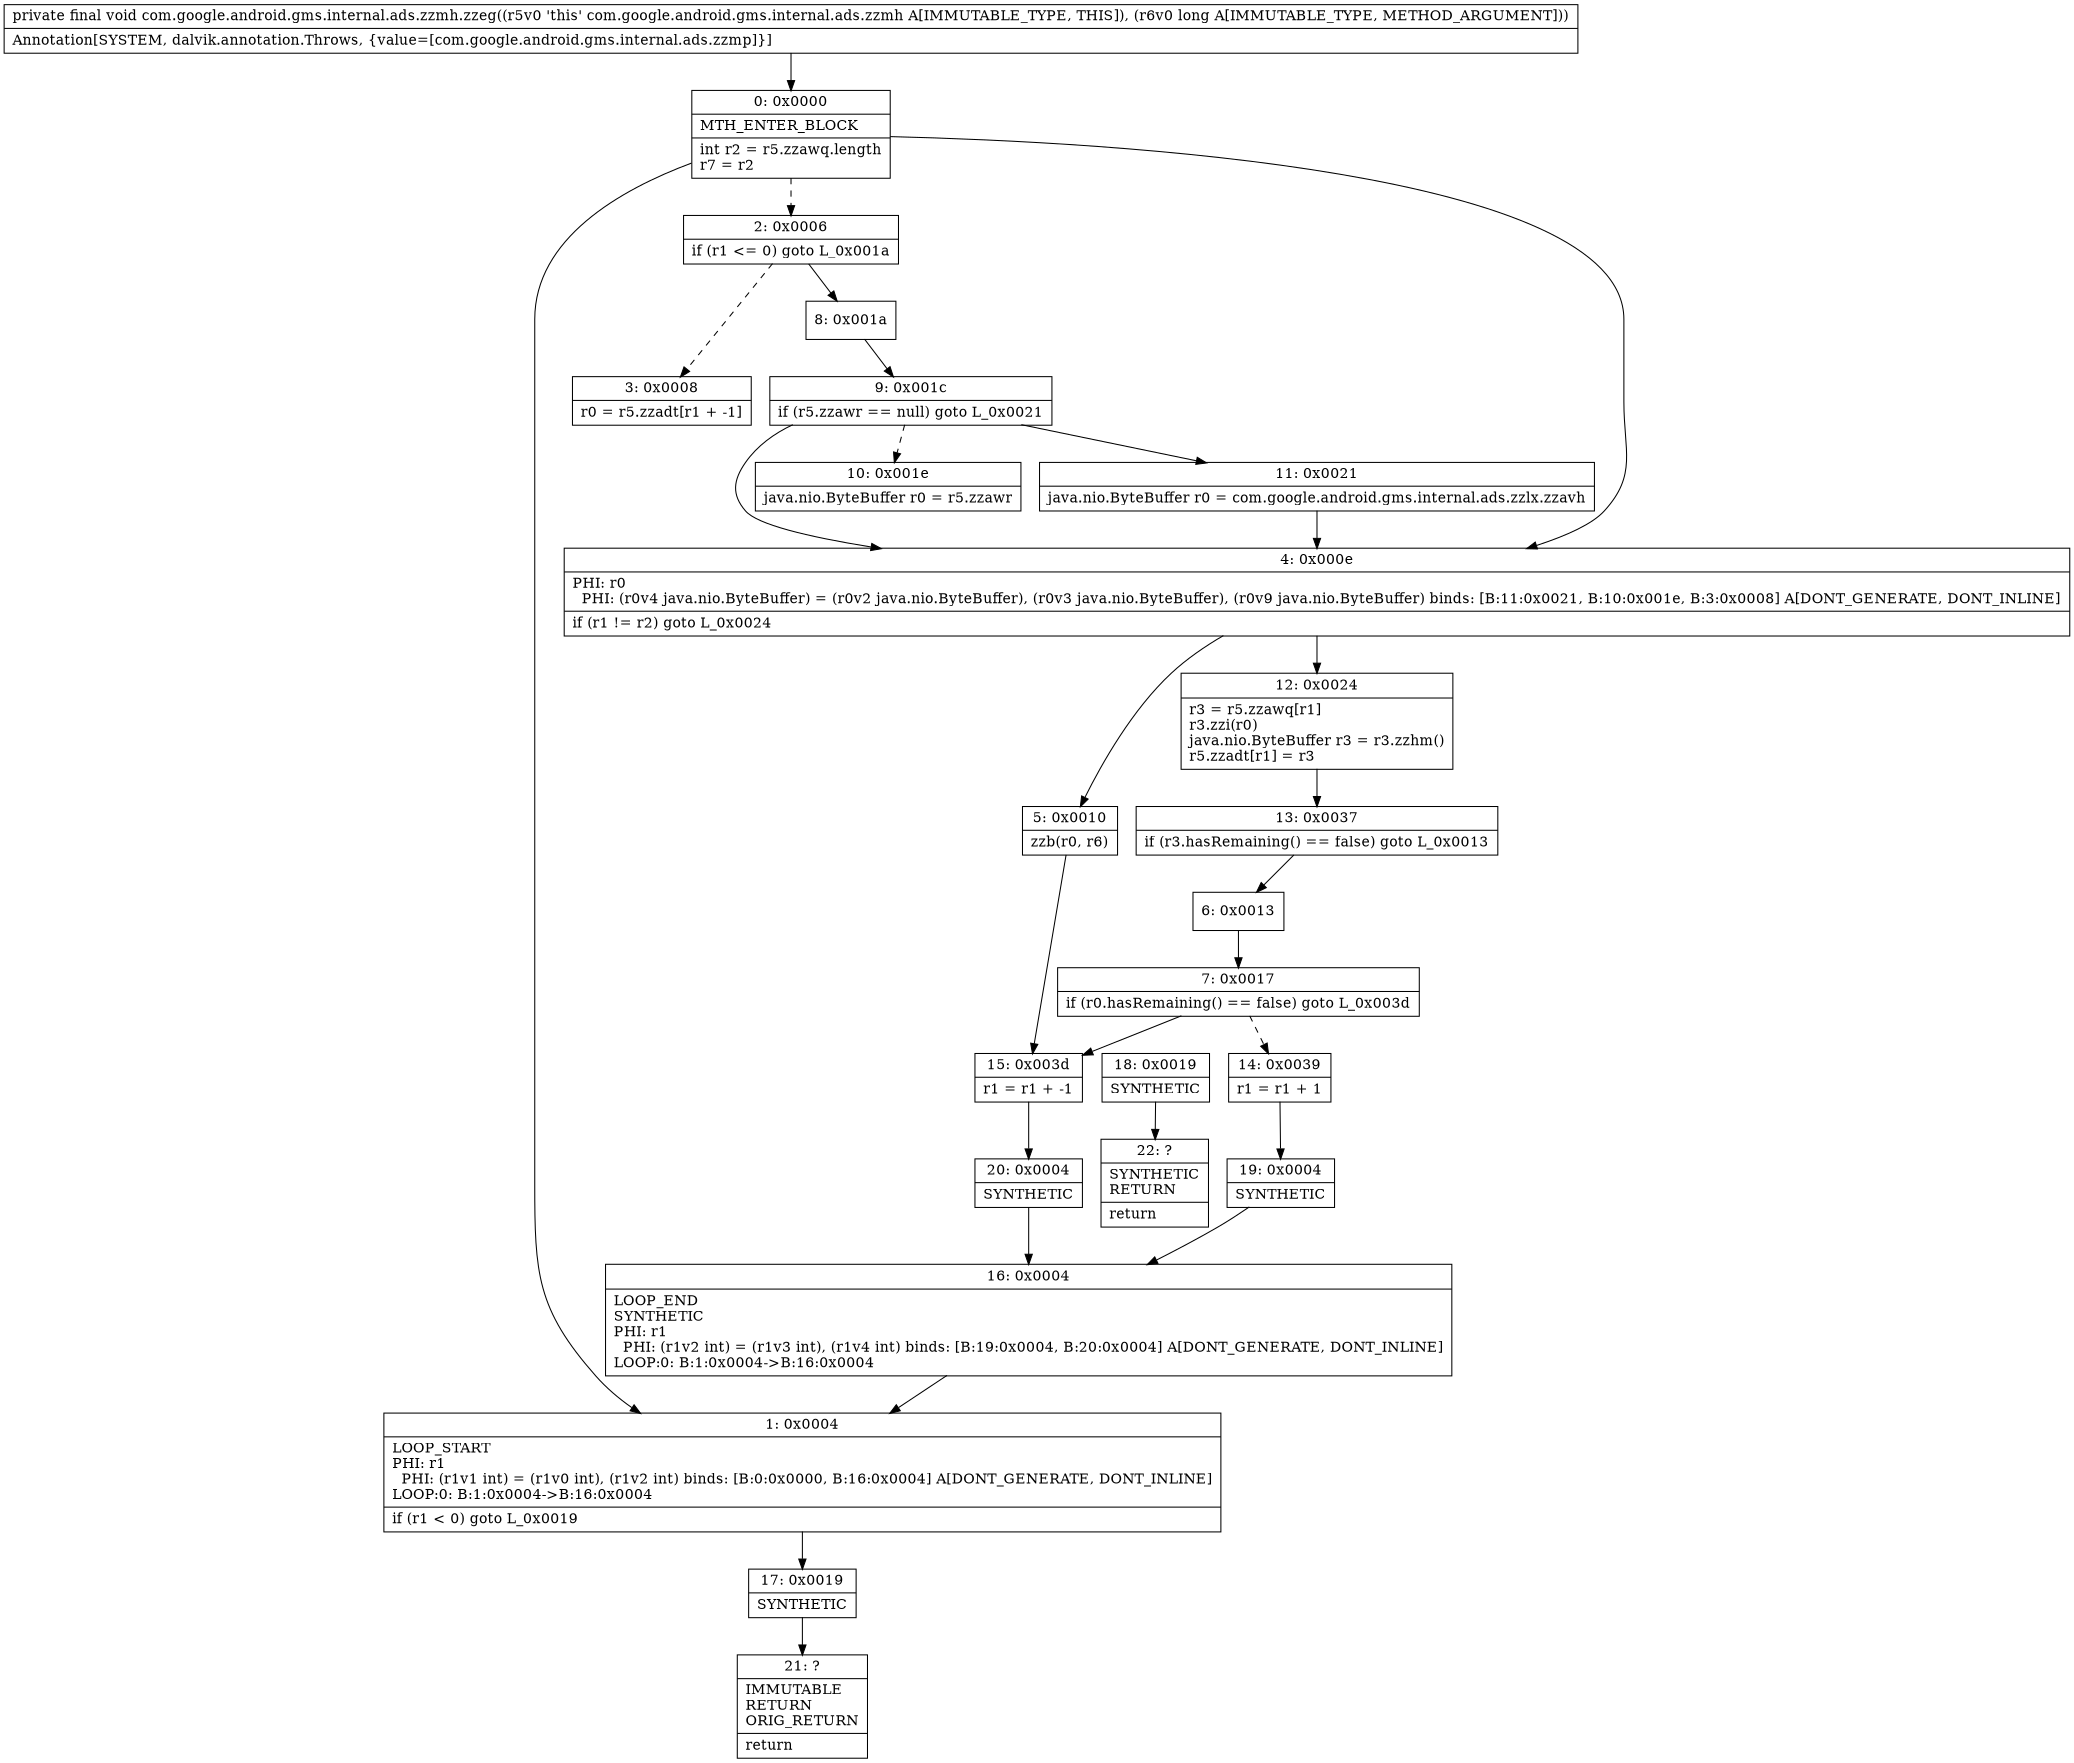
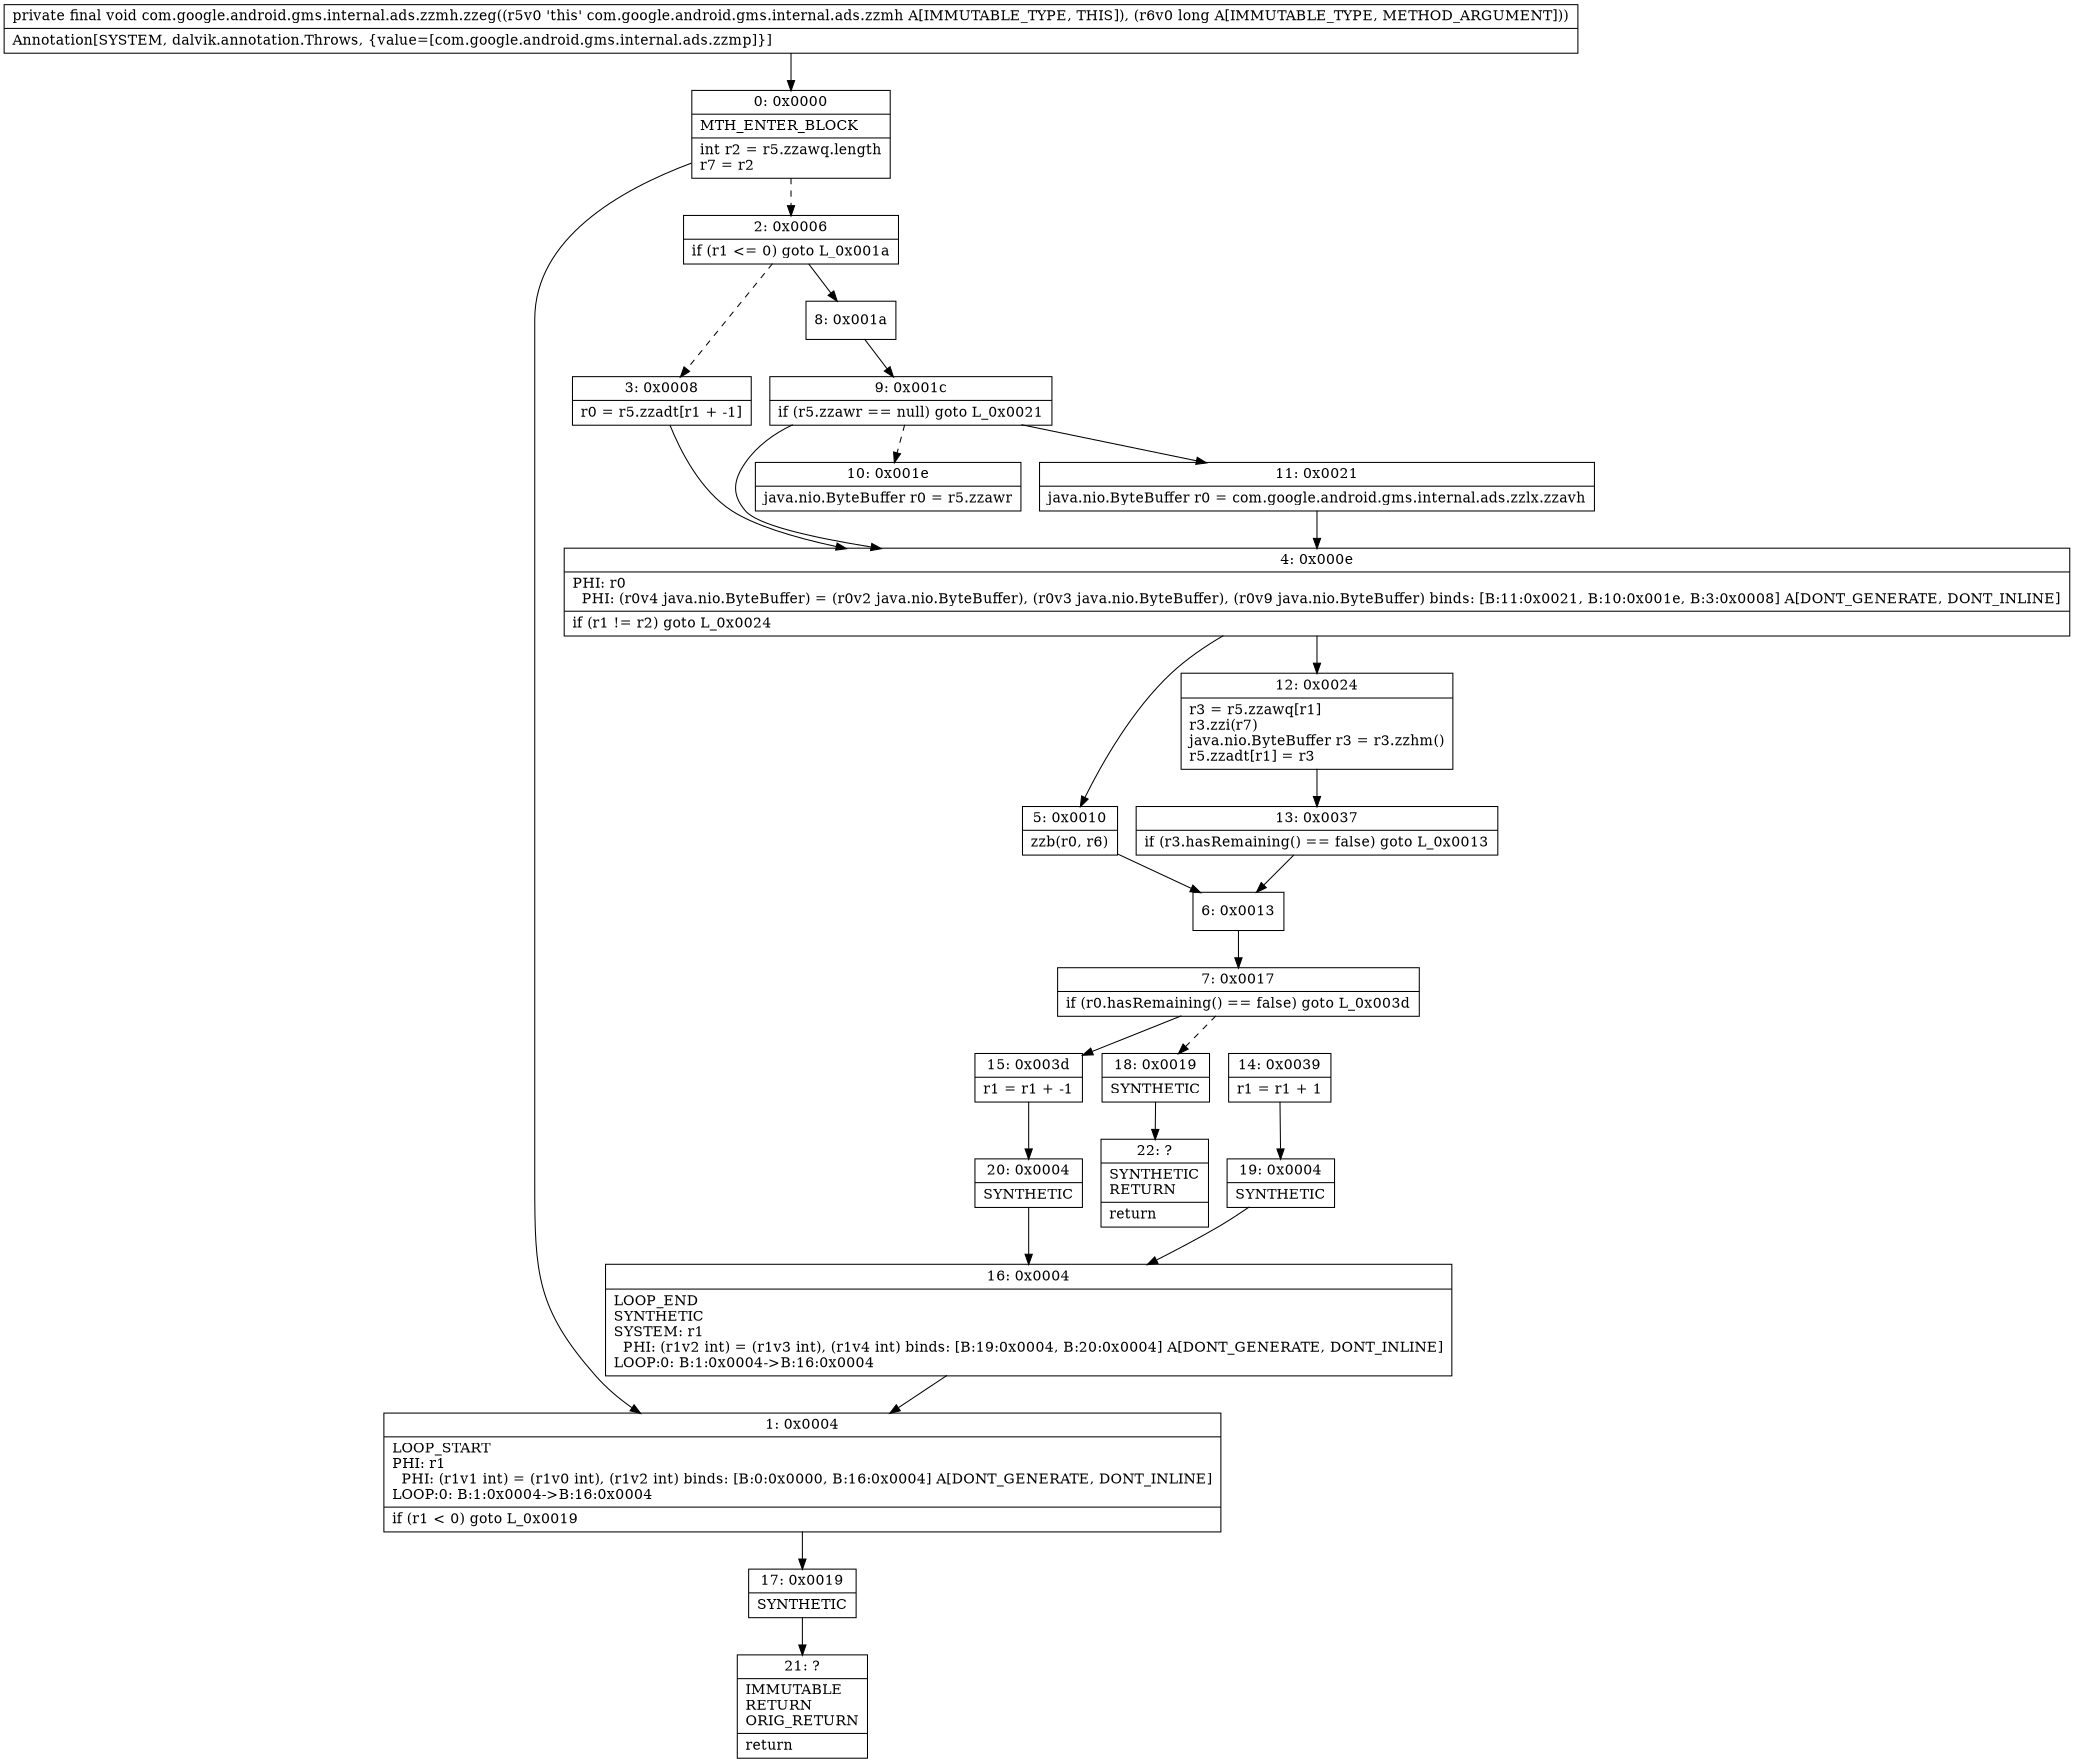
edge "0: 0x0000" -> "4: 0x000e": now "3: 0x0008" -> "4: 0x000e"
node "12: 0x0024": text "r3.zzi(r0)" -> "r3.zzi(r7)"
edge "5: 0x0010" -> "15: 0x003d": now "5: 0x0010" -> "6: 0x0013"
edge "7: 0x0017" -> "14: 0x0039": now "7: 0x0017" -> "18: 0x0019"
node "16: 0x0004": text "PHI: r1" -> "SYSTEM: r1"
